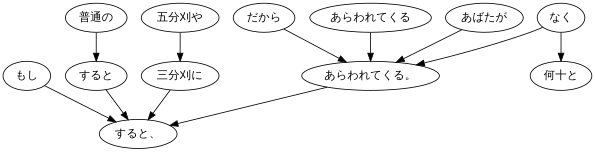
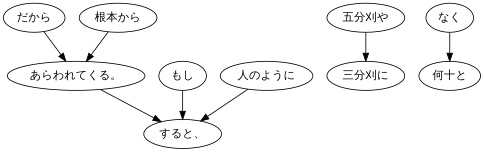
node "普通の": removed
node "あらわれてくる": label "あらわれてくる" -> "根本から"
node "あばたが": removed
edge "なく" -> "あらわれてくる。": removed
node "すると": label "すると" -> "人のように"
edge "三分刈に" -> "すると、": removed
